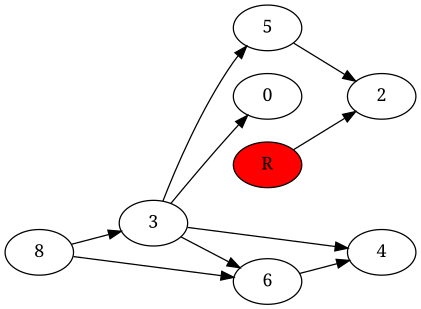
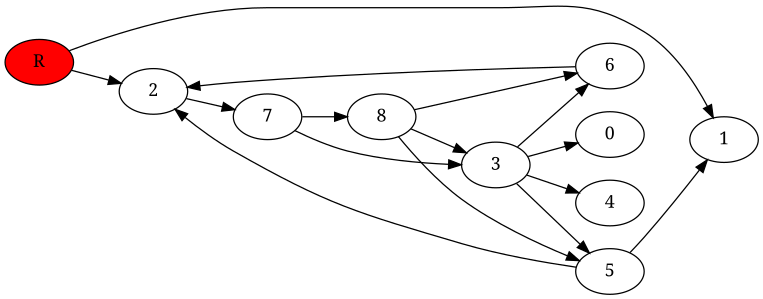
node "7": added
node "1": added
edge "8" -> "5": added
edge "6" -> "4": now "6" -> "2"
